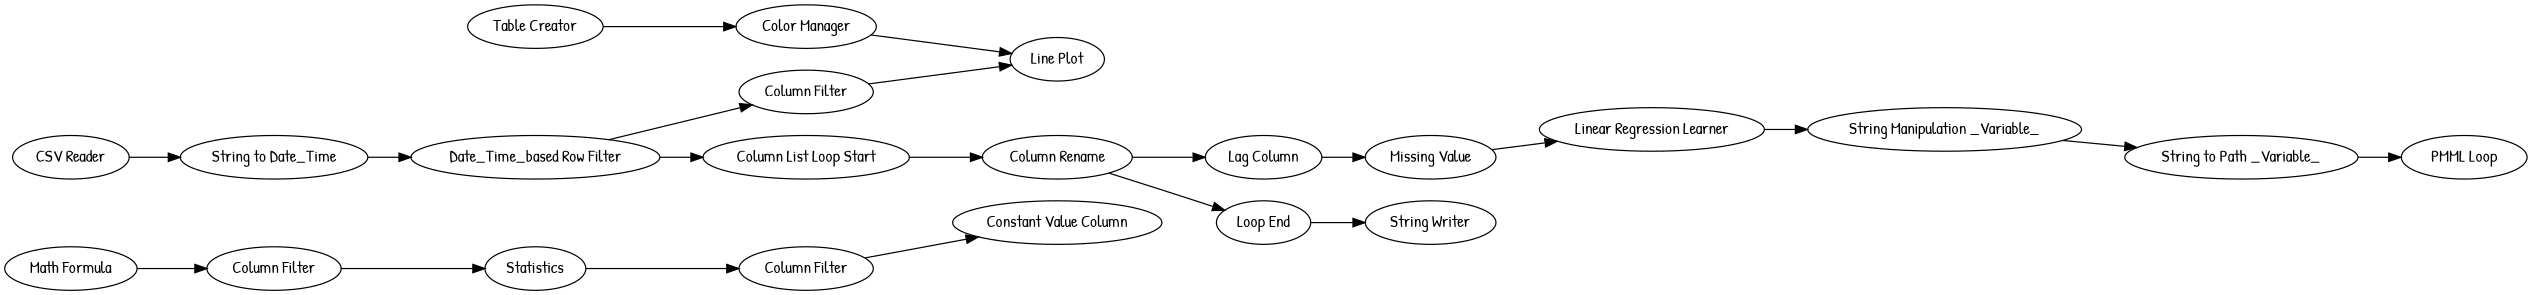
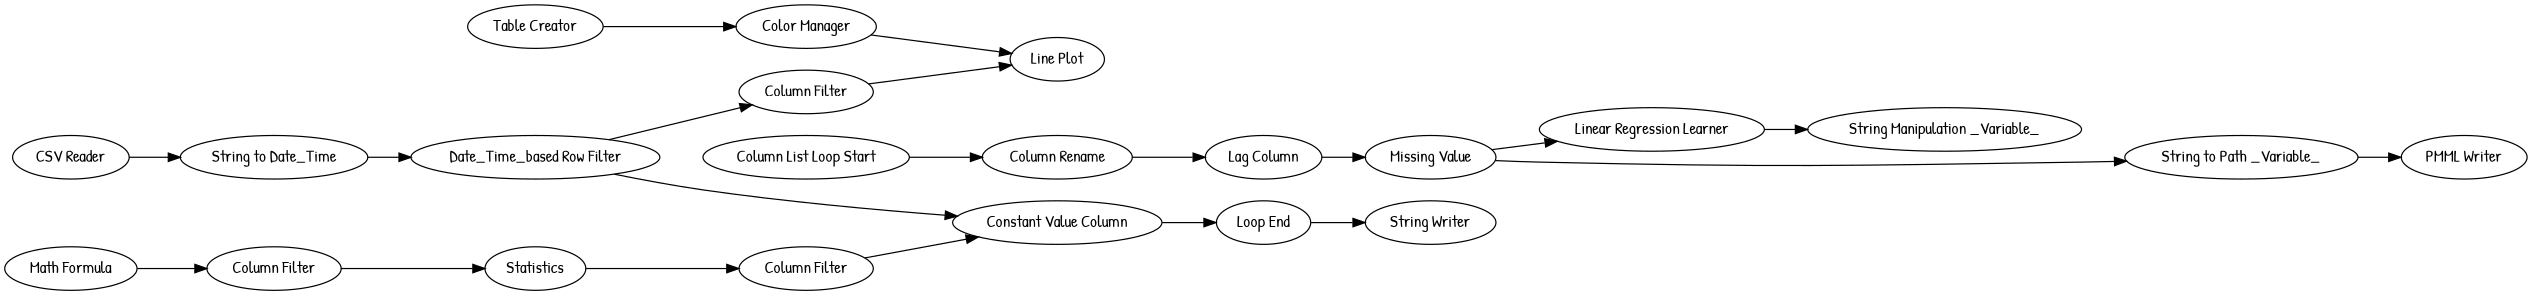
edge "String Manipulation _Variable_" -> "String to Path _Variable_": now "Missing Value" -> "String to Path _Variable_"
edge "Date_Time_based Row Filter" -> "Column List Loop Start": now "Date_Time_based Row Filter" -> "Constant Value Column"
node "PMML Loop": label "PMML Loop" -> "PMML Writer"
edge "Column Rename" -> "Loop End": now "Constant Value Column" -> "Loop End"
